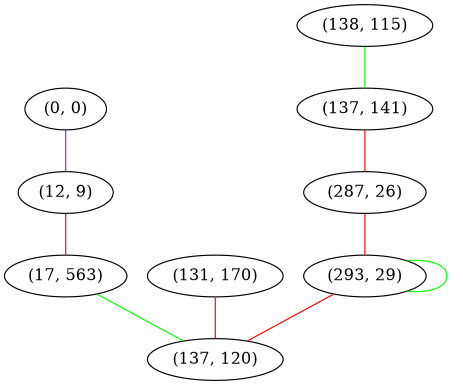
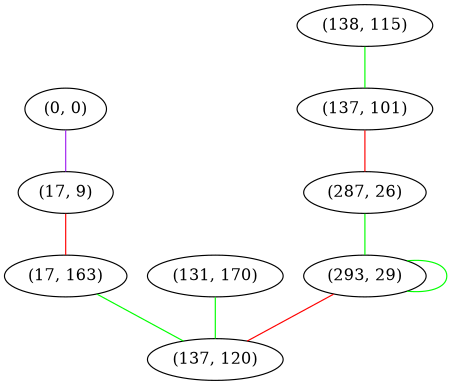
node "(137, 141)": label "(137, 141)" -> "(137, 101)"
node "(12, 9)": label "(12, 9)" -> "(17, 9)"
edge "(287, 26)" -- "(293, 29)": color red -> green
node "(17, 563)": label "(17, 563)" -> "(17, 163)"
edge "(131, 170)" -- "(137, 120)": color red -> green
